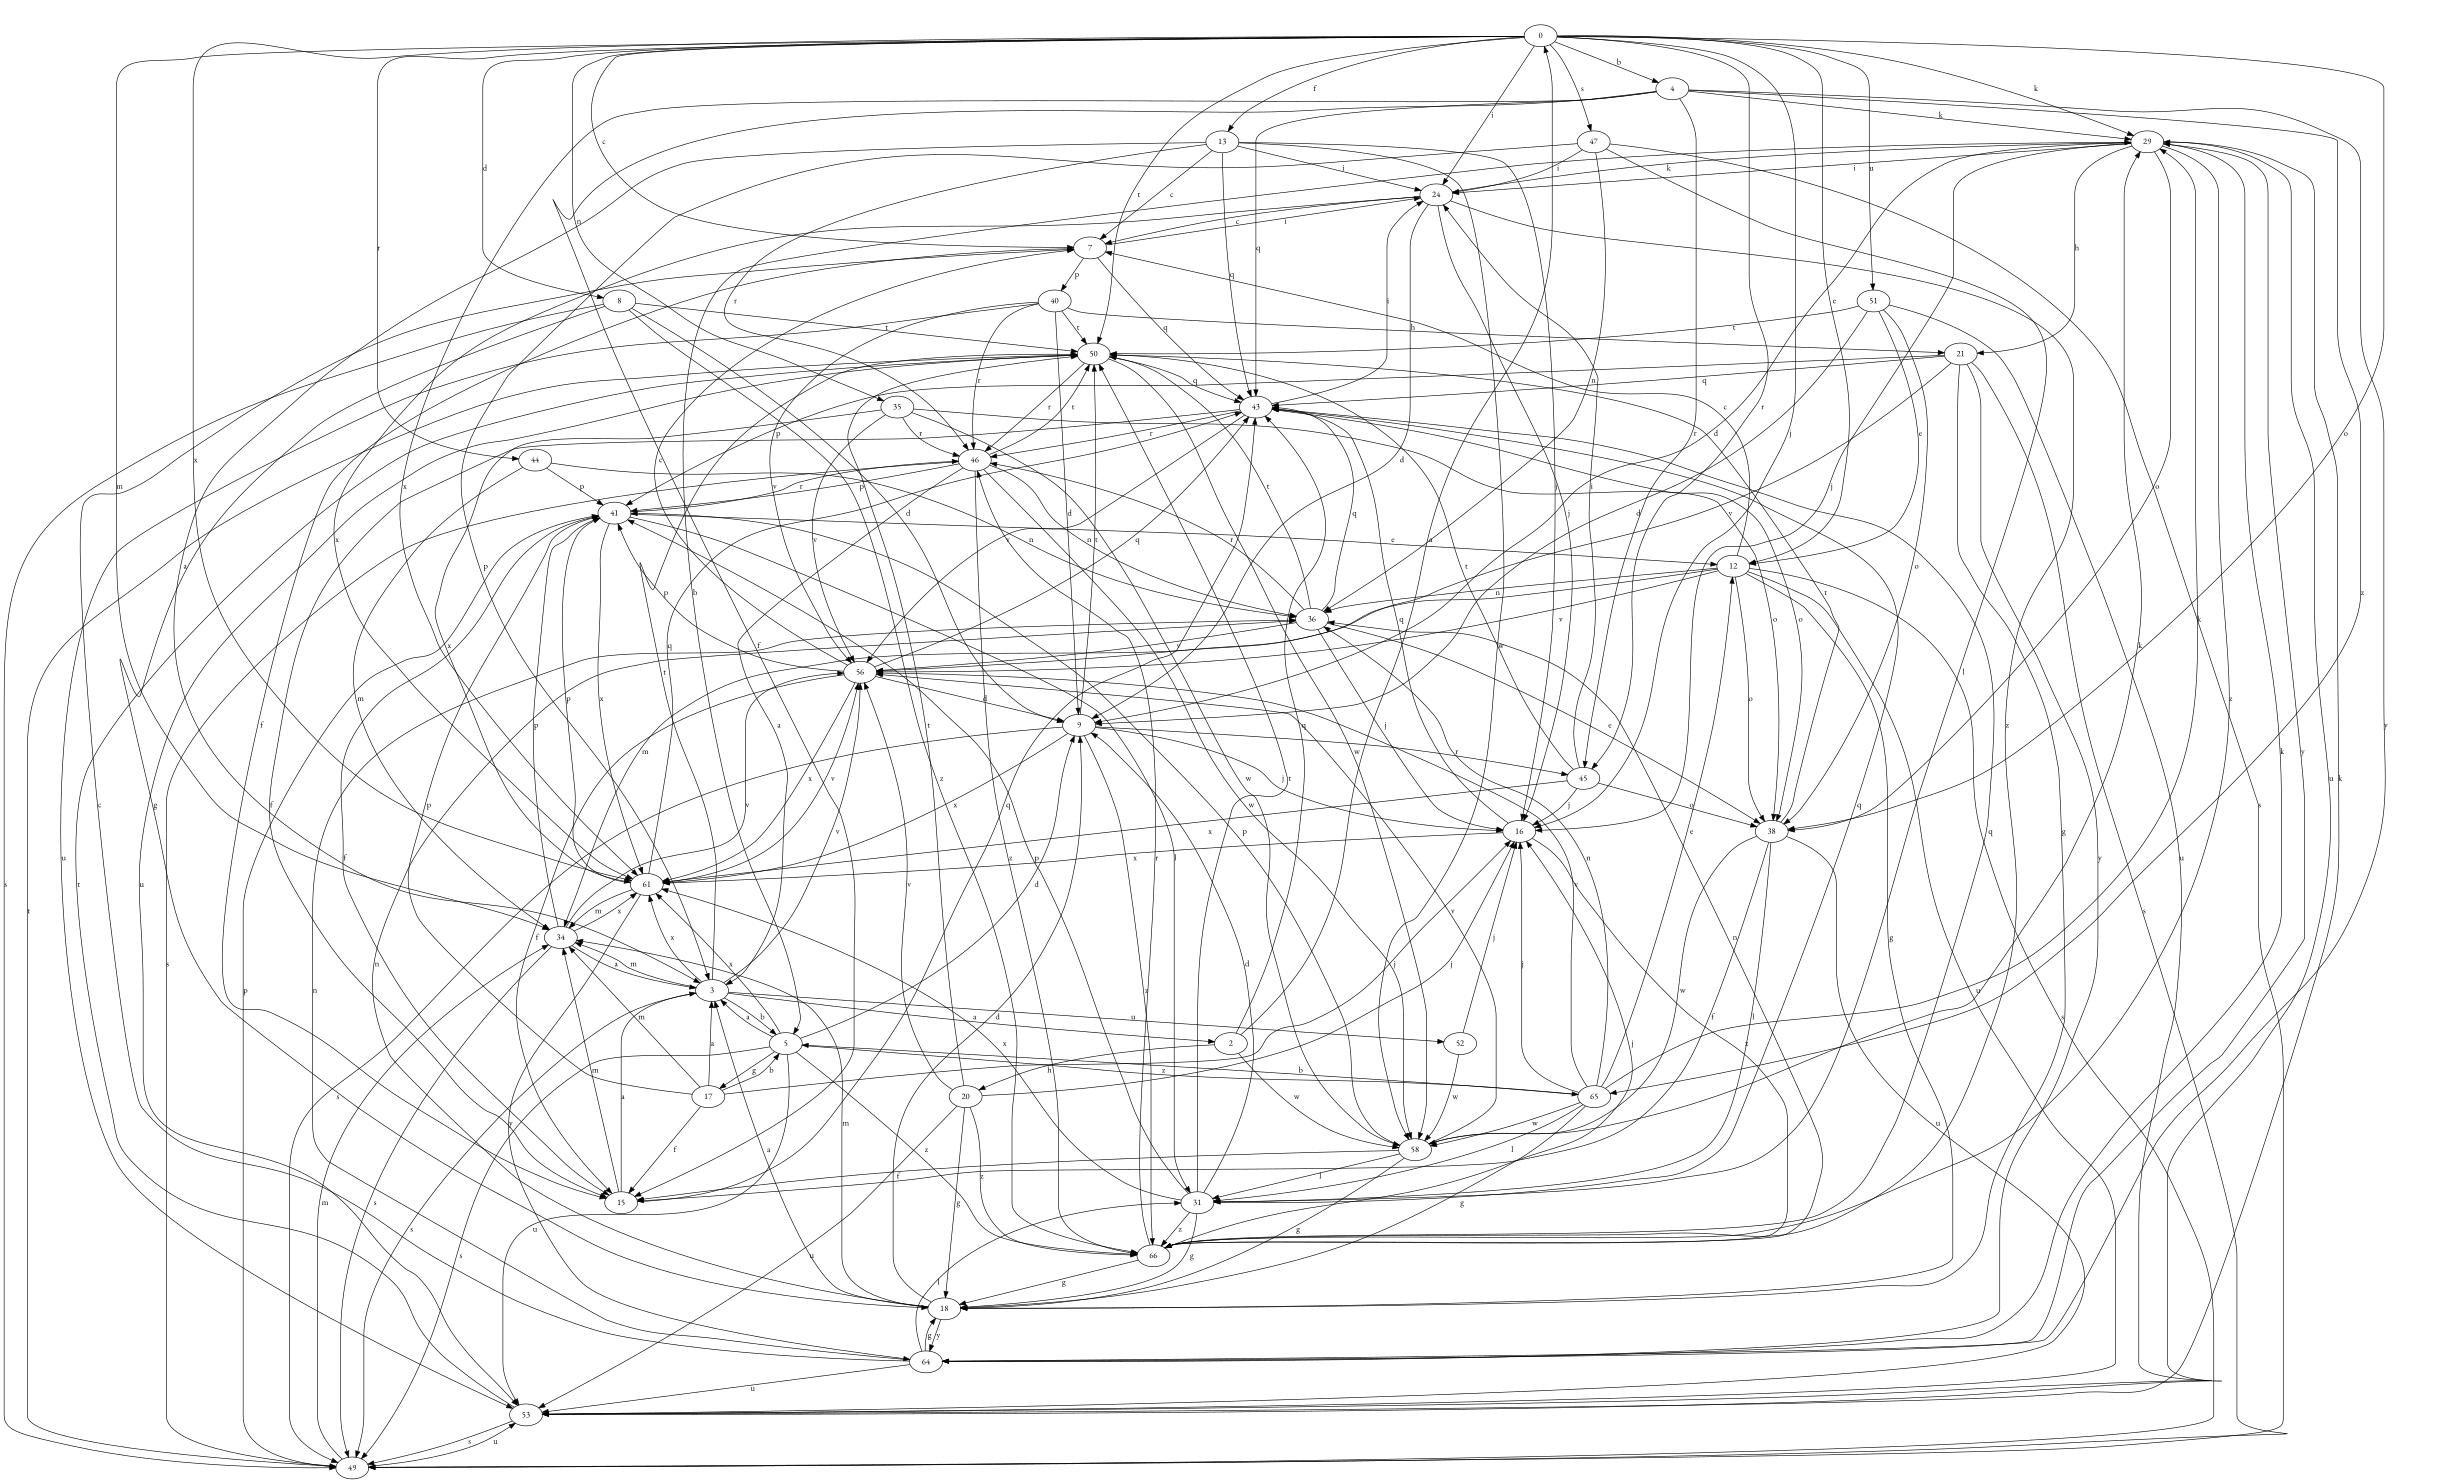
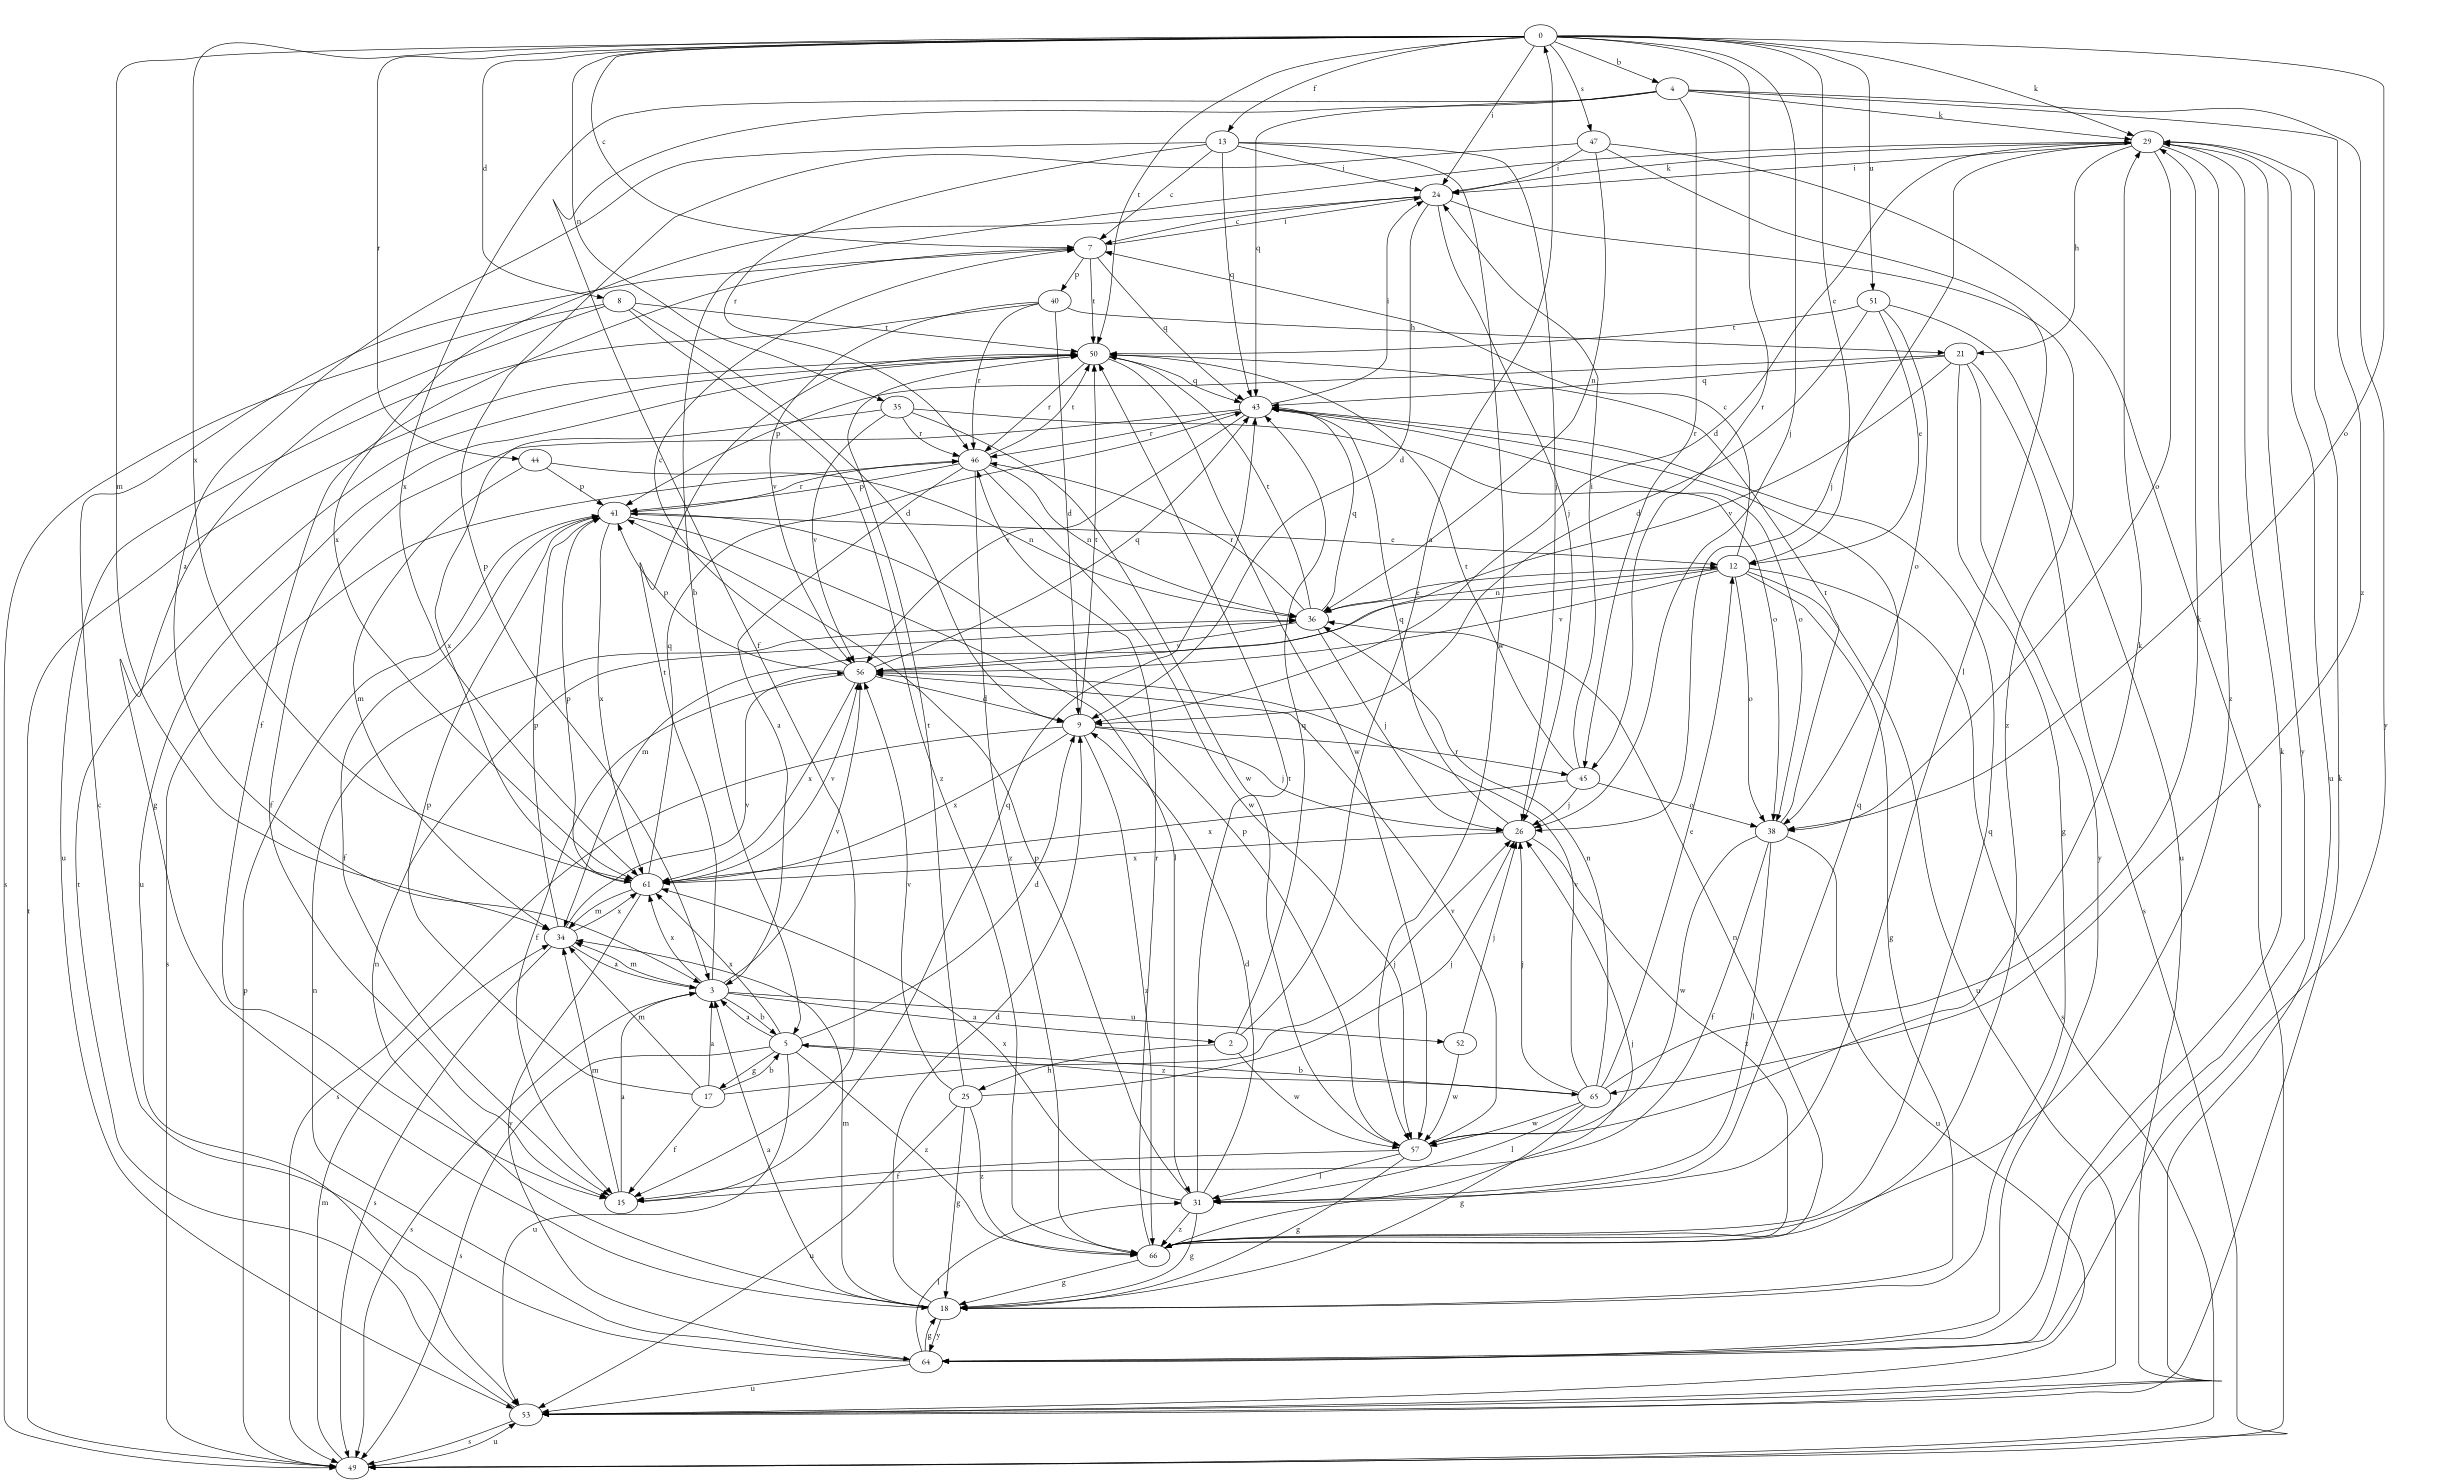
edge "40" -> "50": now "7" -> "50"
edge "36" -> "38": now "36" -> "12"
node "16": label "16" -> "26"
node "20": label "20" -> "25"
node "58": label "58" -> "57"
